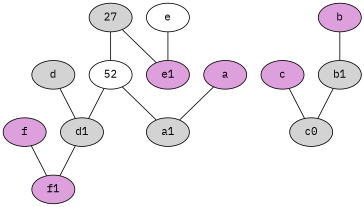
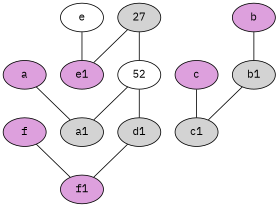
node "d": removed
node "c0": label "c0" -> "c1"
